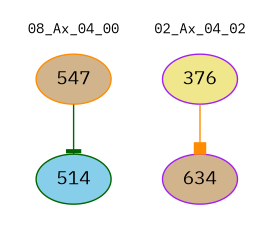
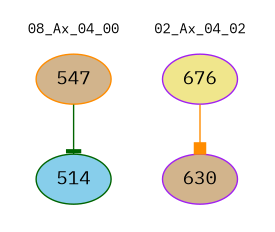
node "376": label "376" -> "676"
node "634": label "634" -> "630"
